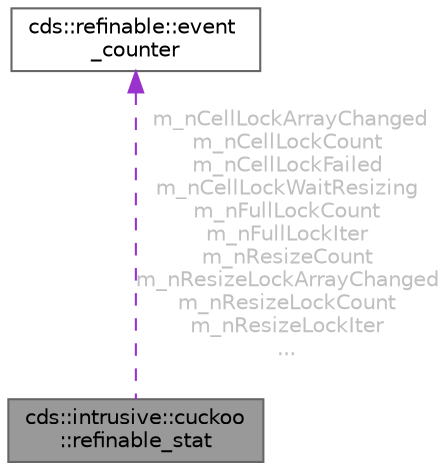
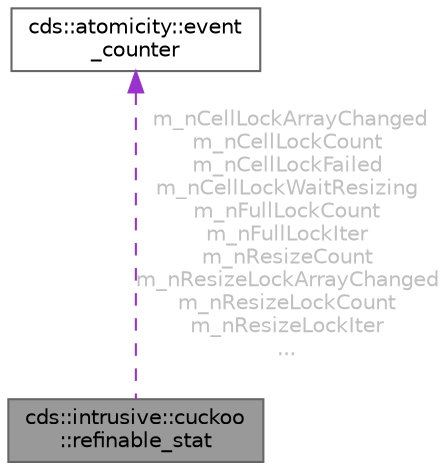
node "cds::refinable::event _counter": label "cds::refinable::event _counter" -> "cds::atomicity::event _counter"
